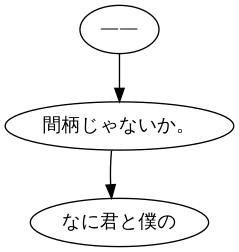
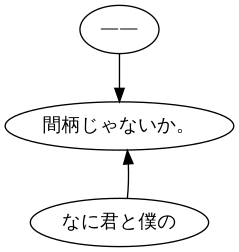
edge "間柄じゃないか。" -> "なに君と僕の": reversed
